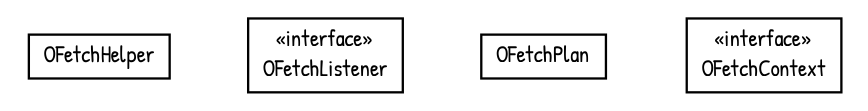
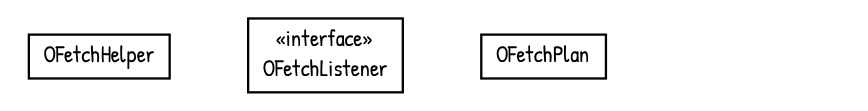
node "OFetchContext": removed
